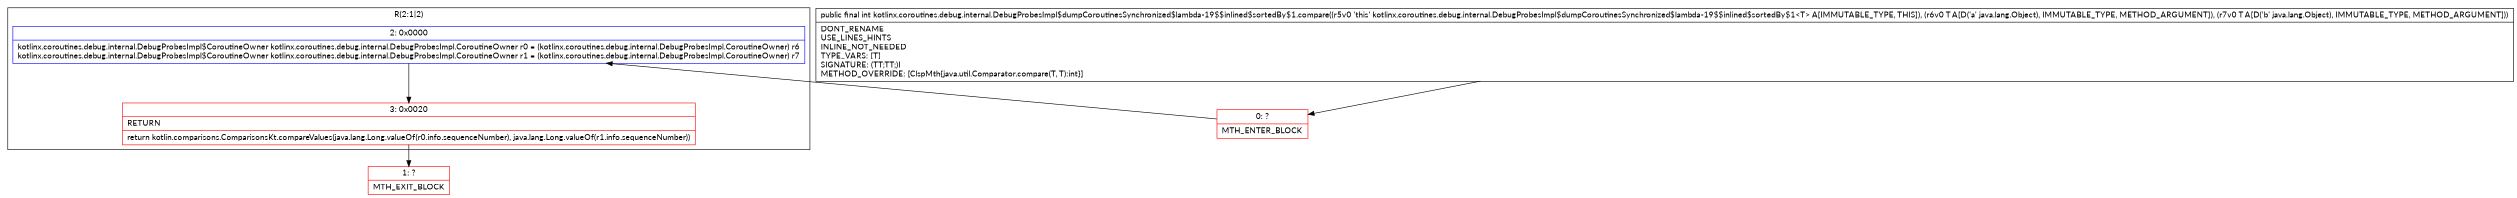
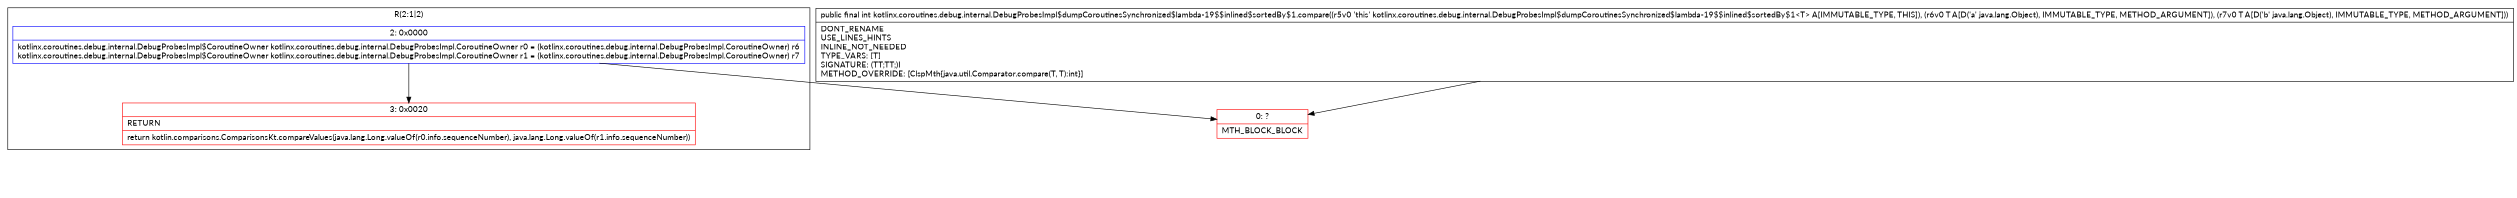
edge "0: ?" -> "2: 0x0000": reversed
node "0: ?": text "MTH_ENTER_BLOCK" -> "MTH_BLOCK_BLOCK"
node "1: ?": removed
